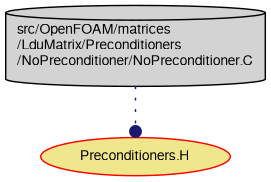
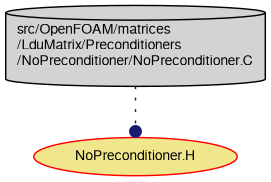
node "Preconditioners.H": label "Preconditioners.H" -> "NoPreconditioner.H"
